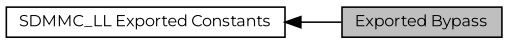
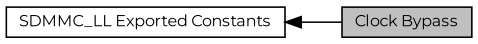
node "Exported Bypass": label "Exported Bypass" -> "Clock Bypass"
